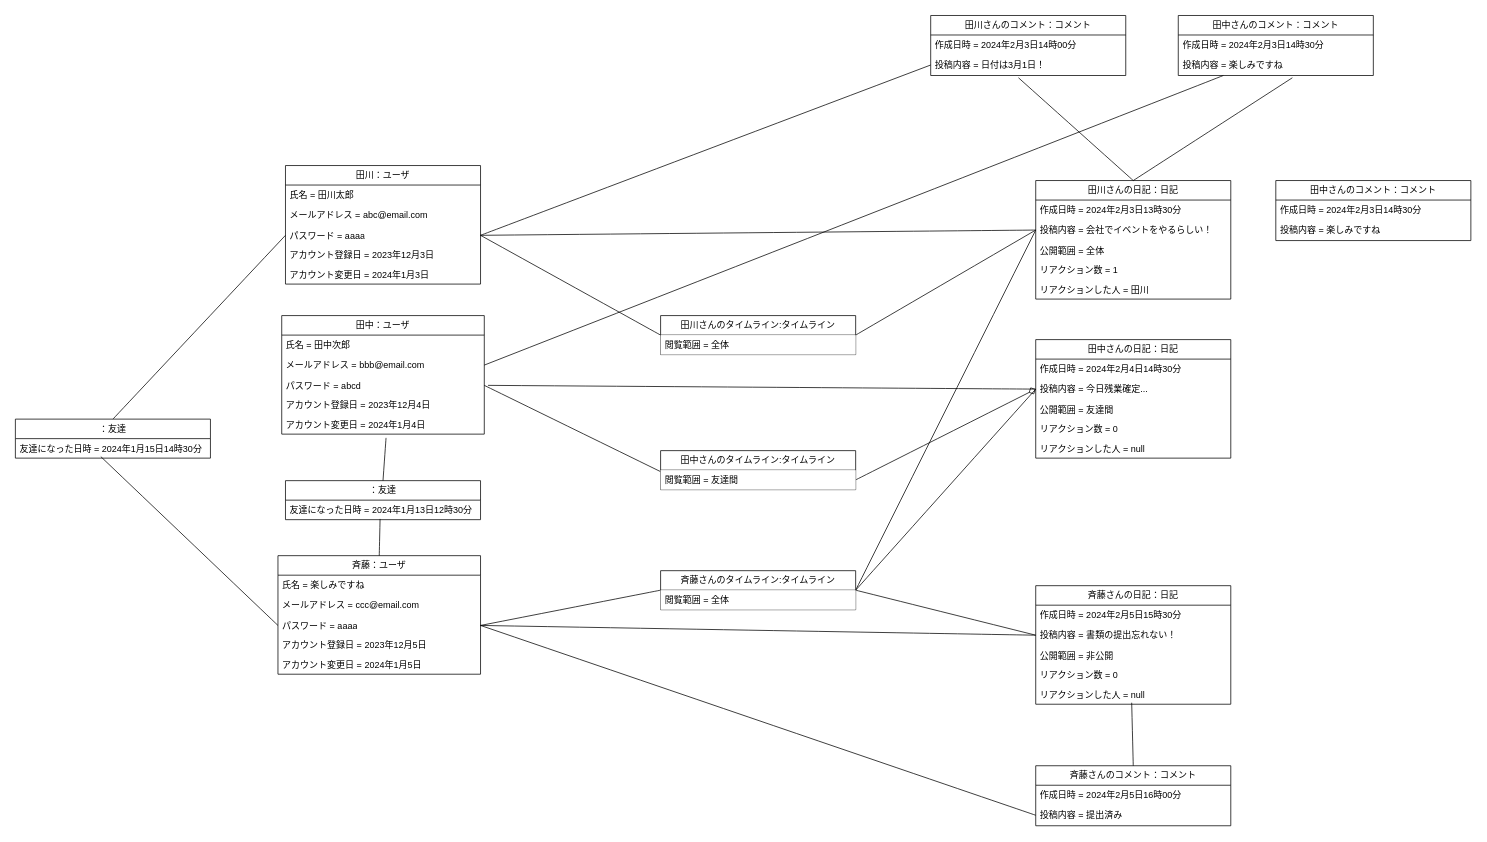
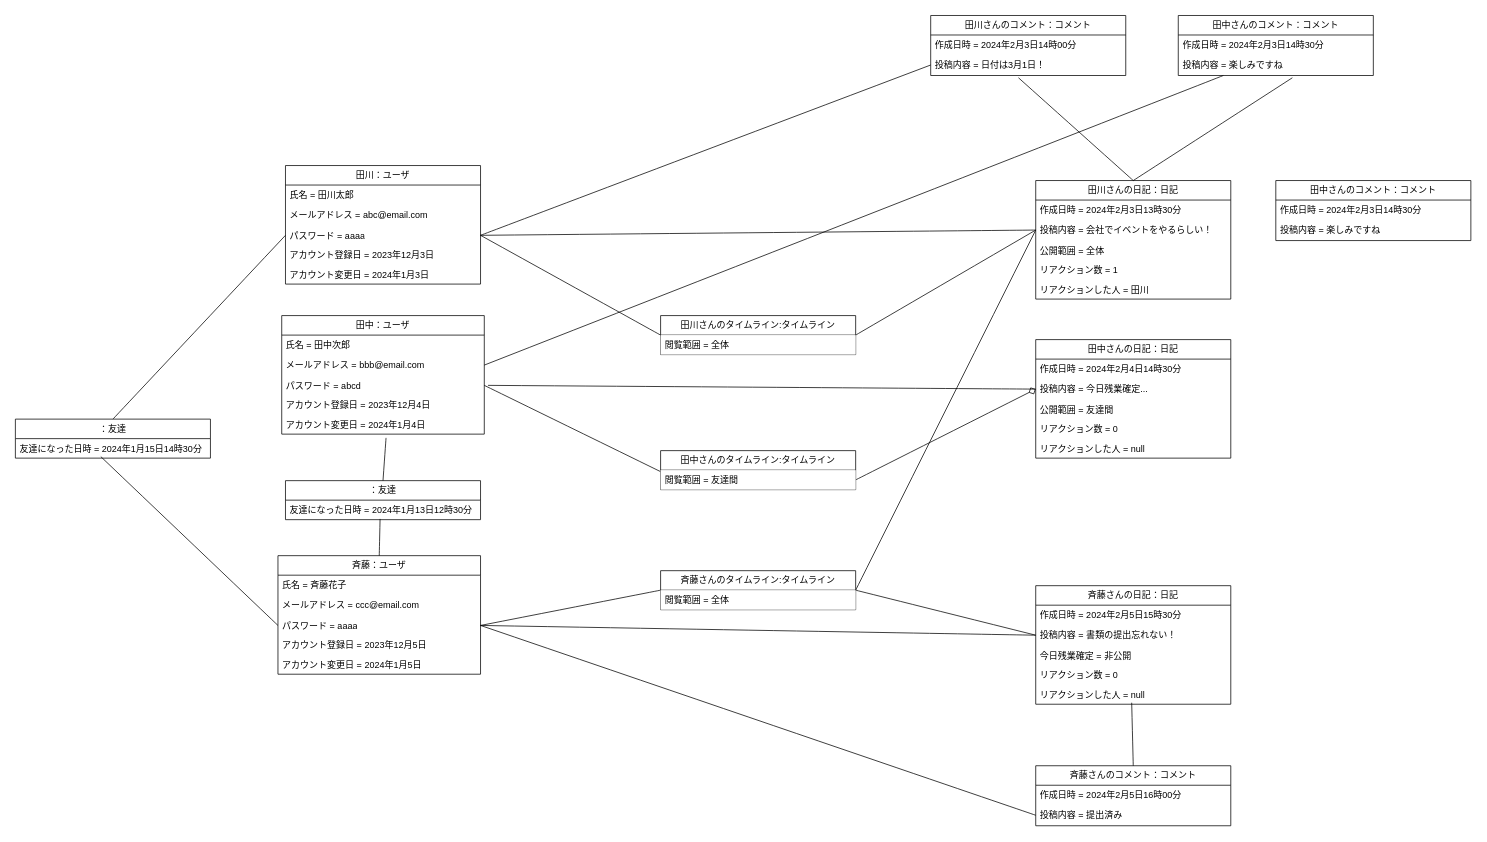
edge "投稿内容 = 今日残業確定..." -- "斉藤さんのタイムライン:タイムライン": removed
node "氏名 = 楽しみですね": label "氏名 = 楽しみですね" -> "氏名 = 斉藤花子"
node "公開範囲 = 非公開": label "公開範囲 = 非公開" -> "今日残業確定 = 非公開"
